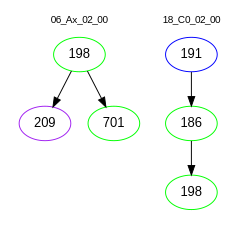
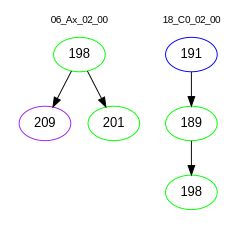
node "701": label "701" -> "201"
node "186": label "186" -> "189"
